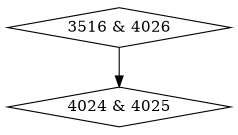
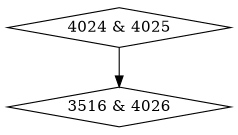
edge "3516 & 4026" -> "4024 & 4025": reversed
